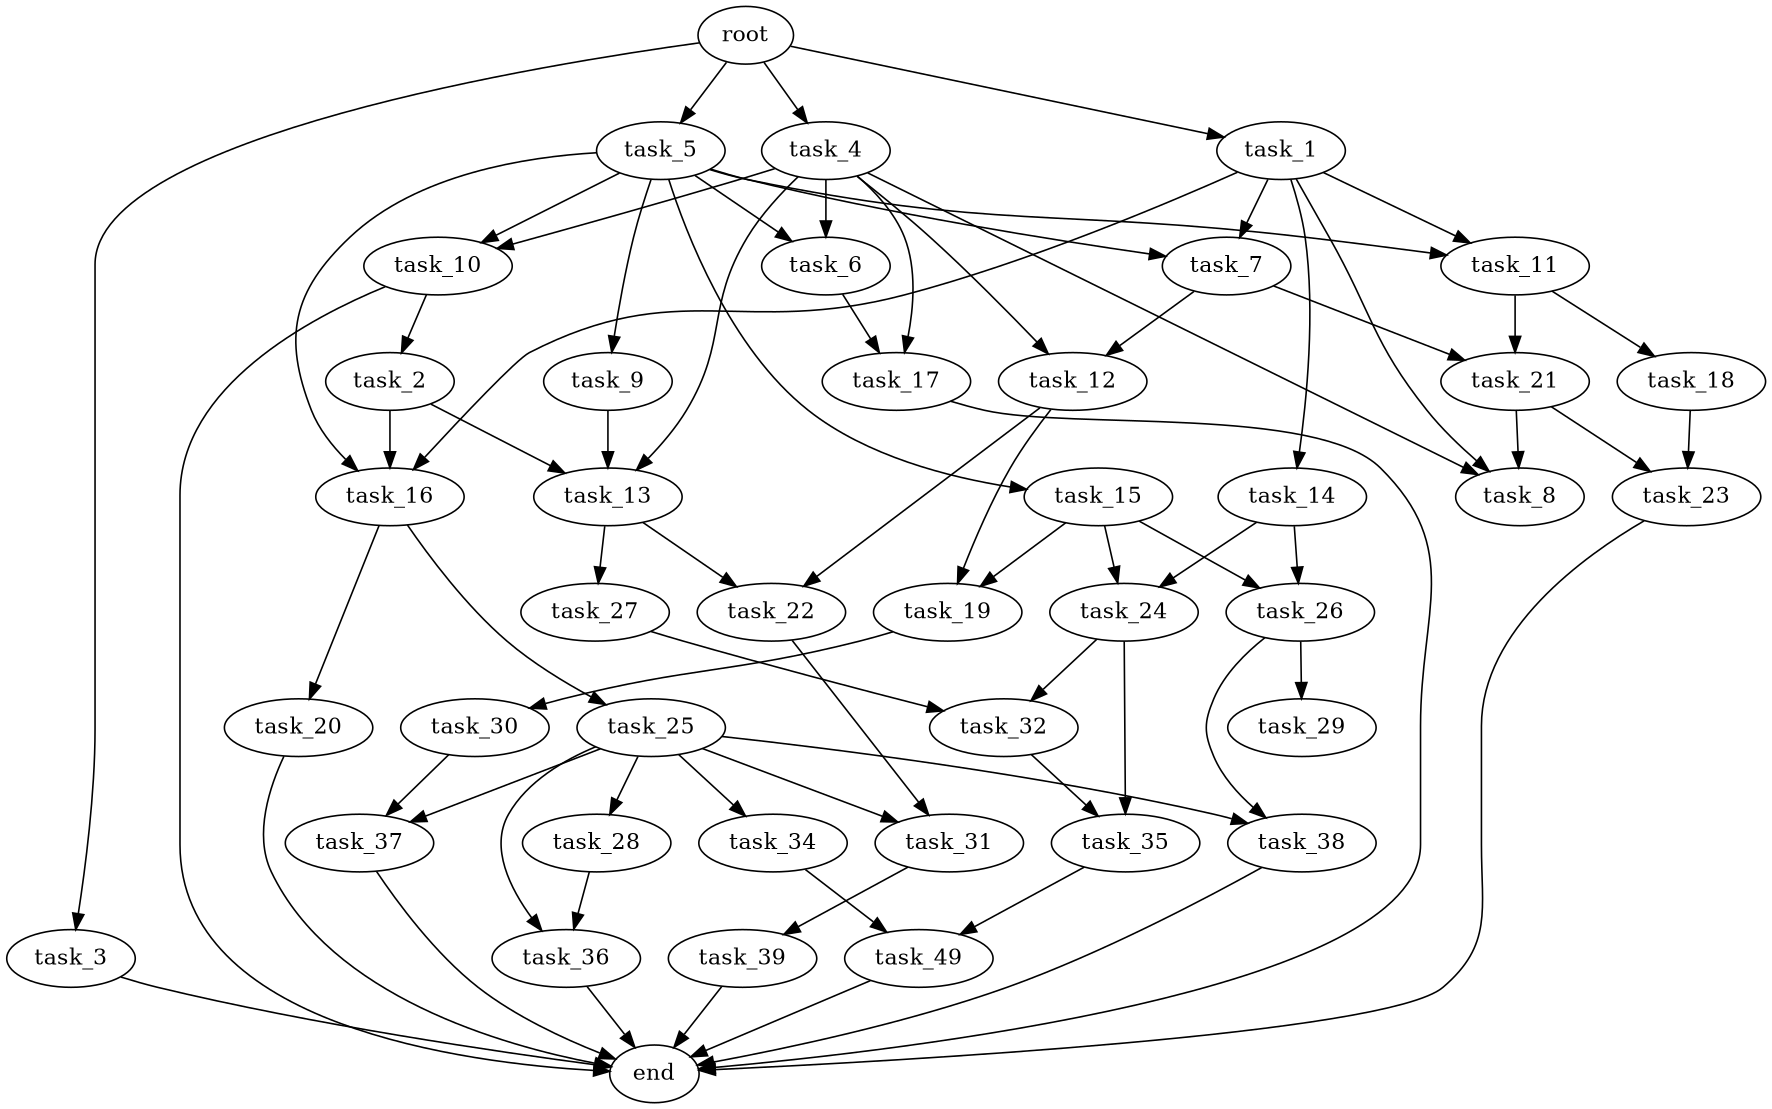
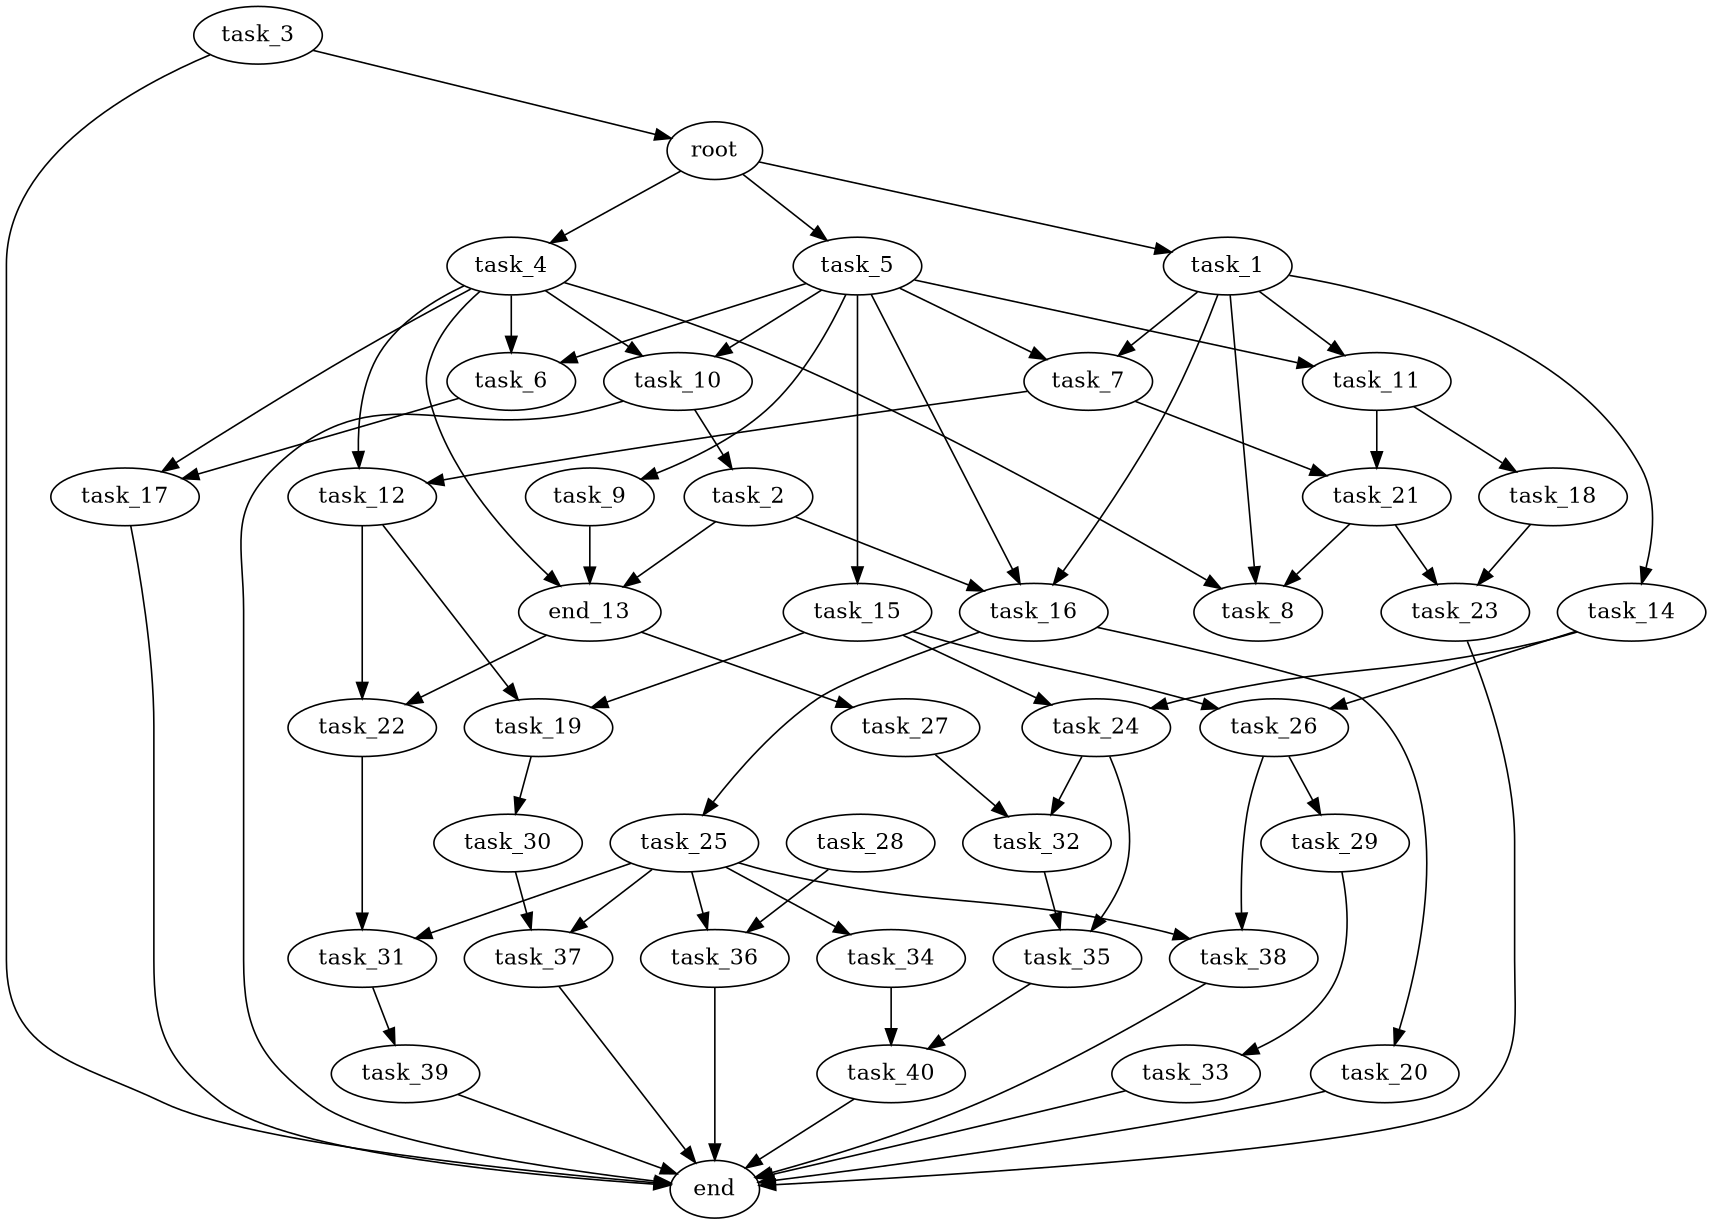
edge "root" -> "task_3": reversed
node "task_13": label "task_13" -> "end_13"
edge "task_25" -> "task_28": removed
node "task_49": label "task_49" -> "task_40"
node "task_33": added
